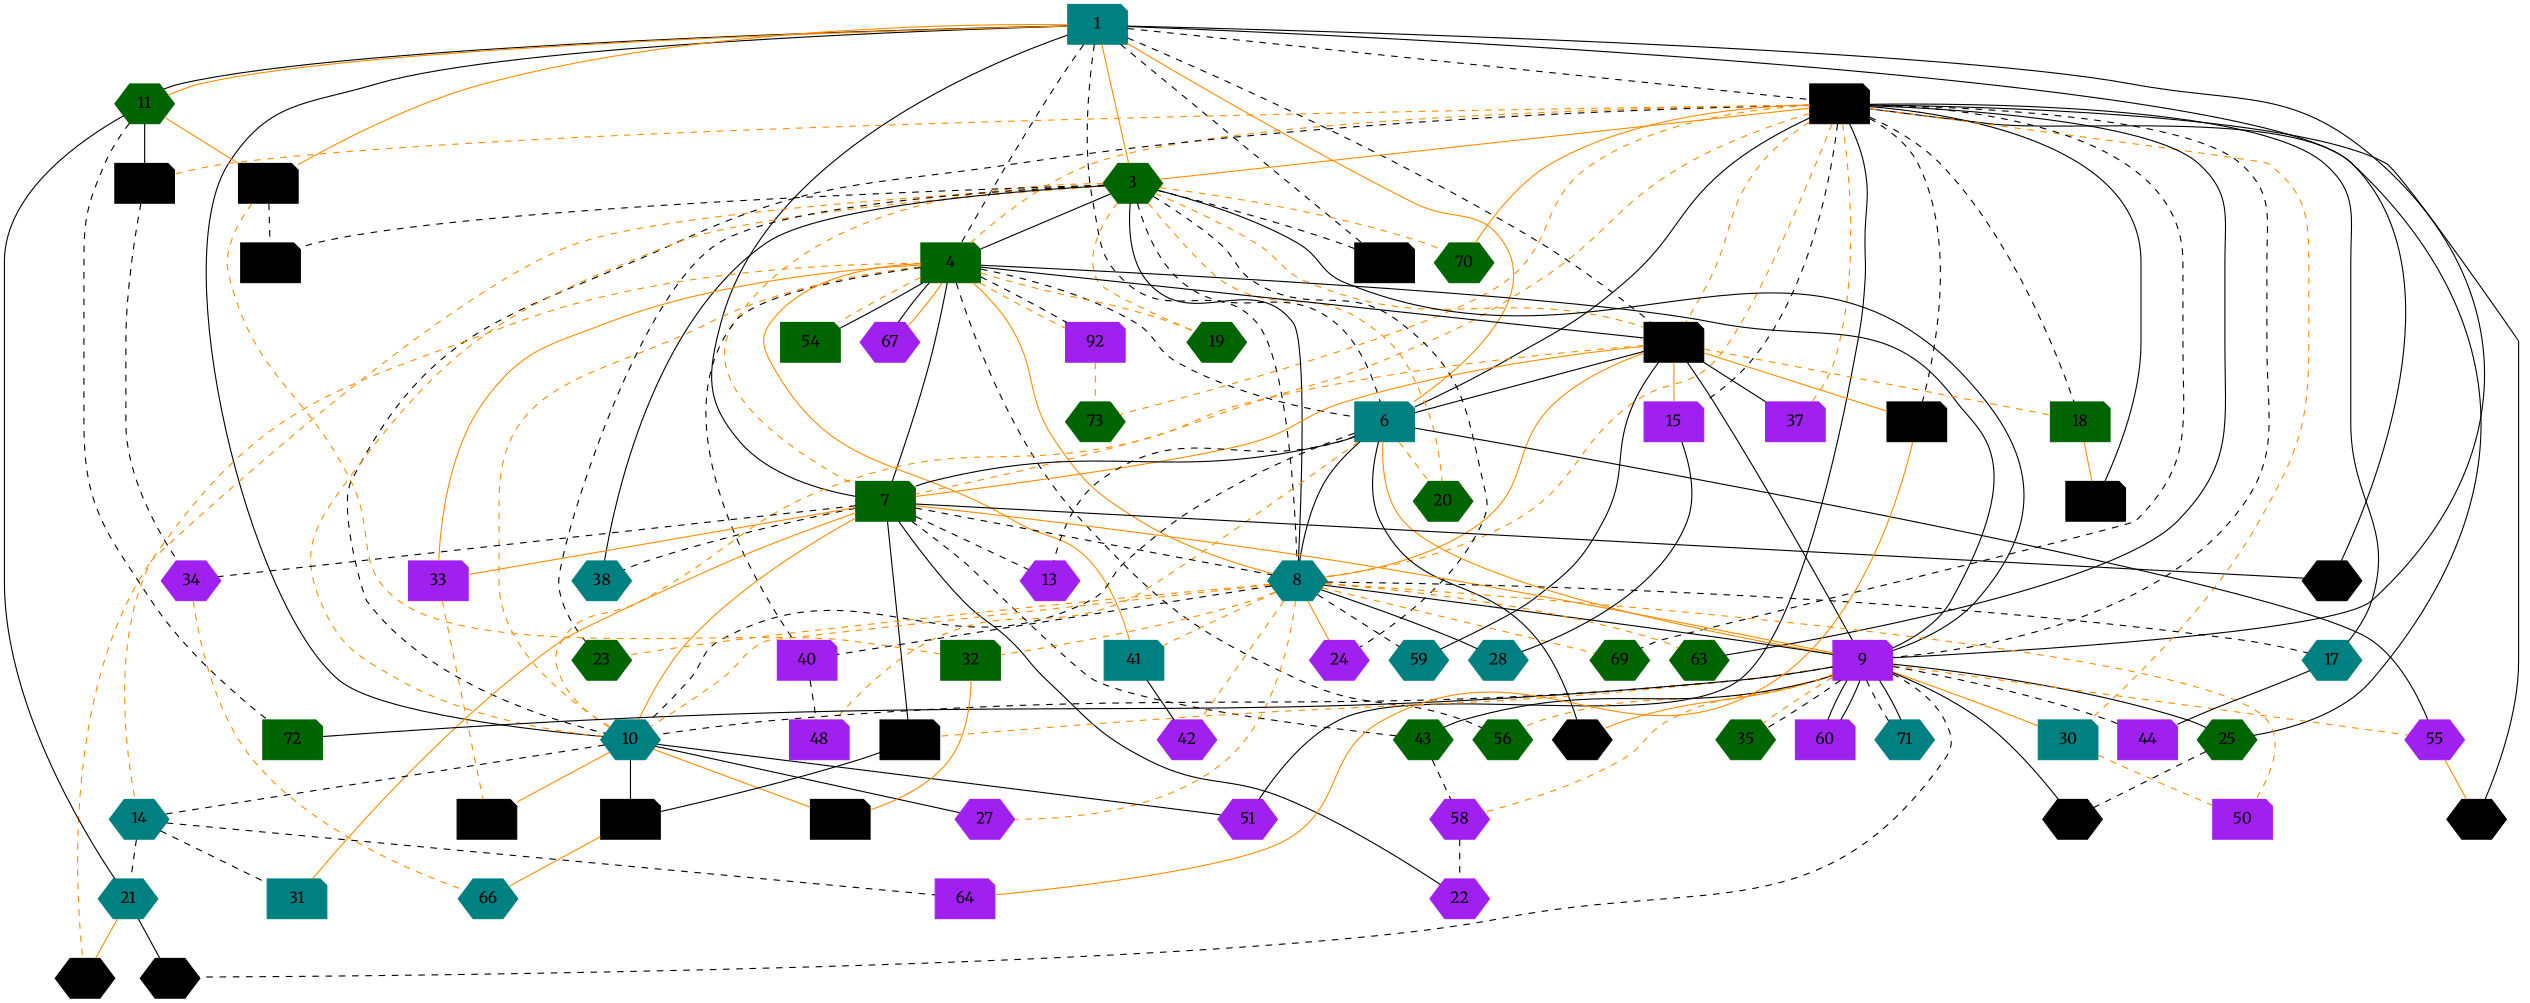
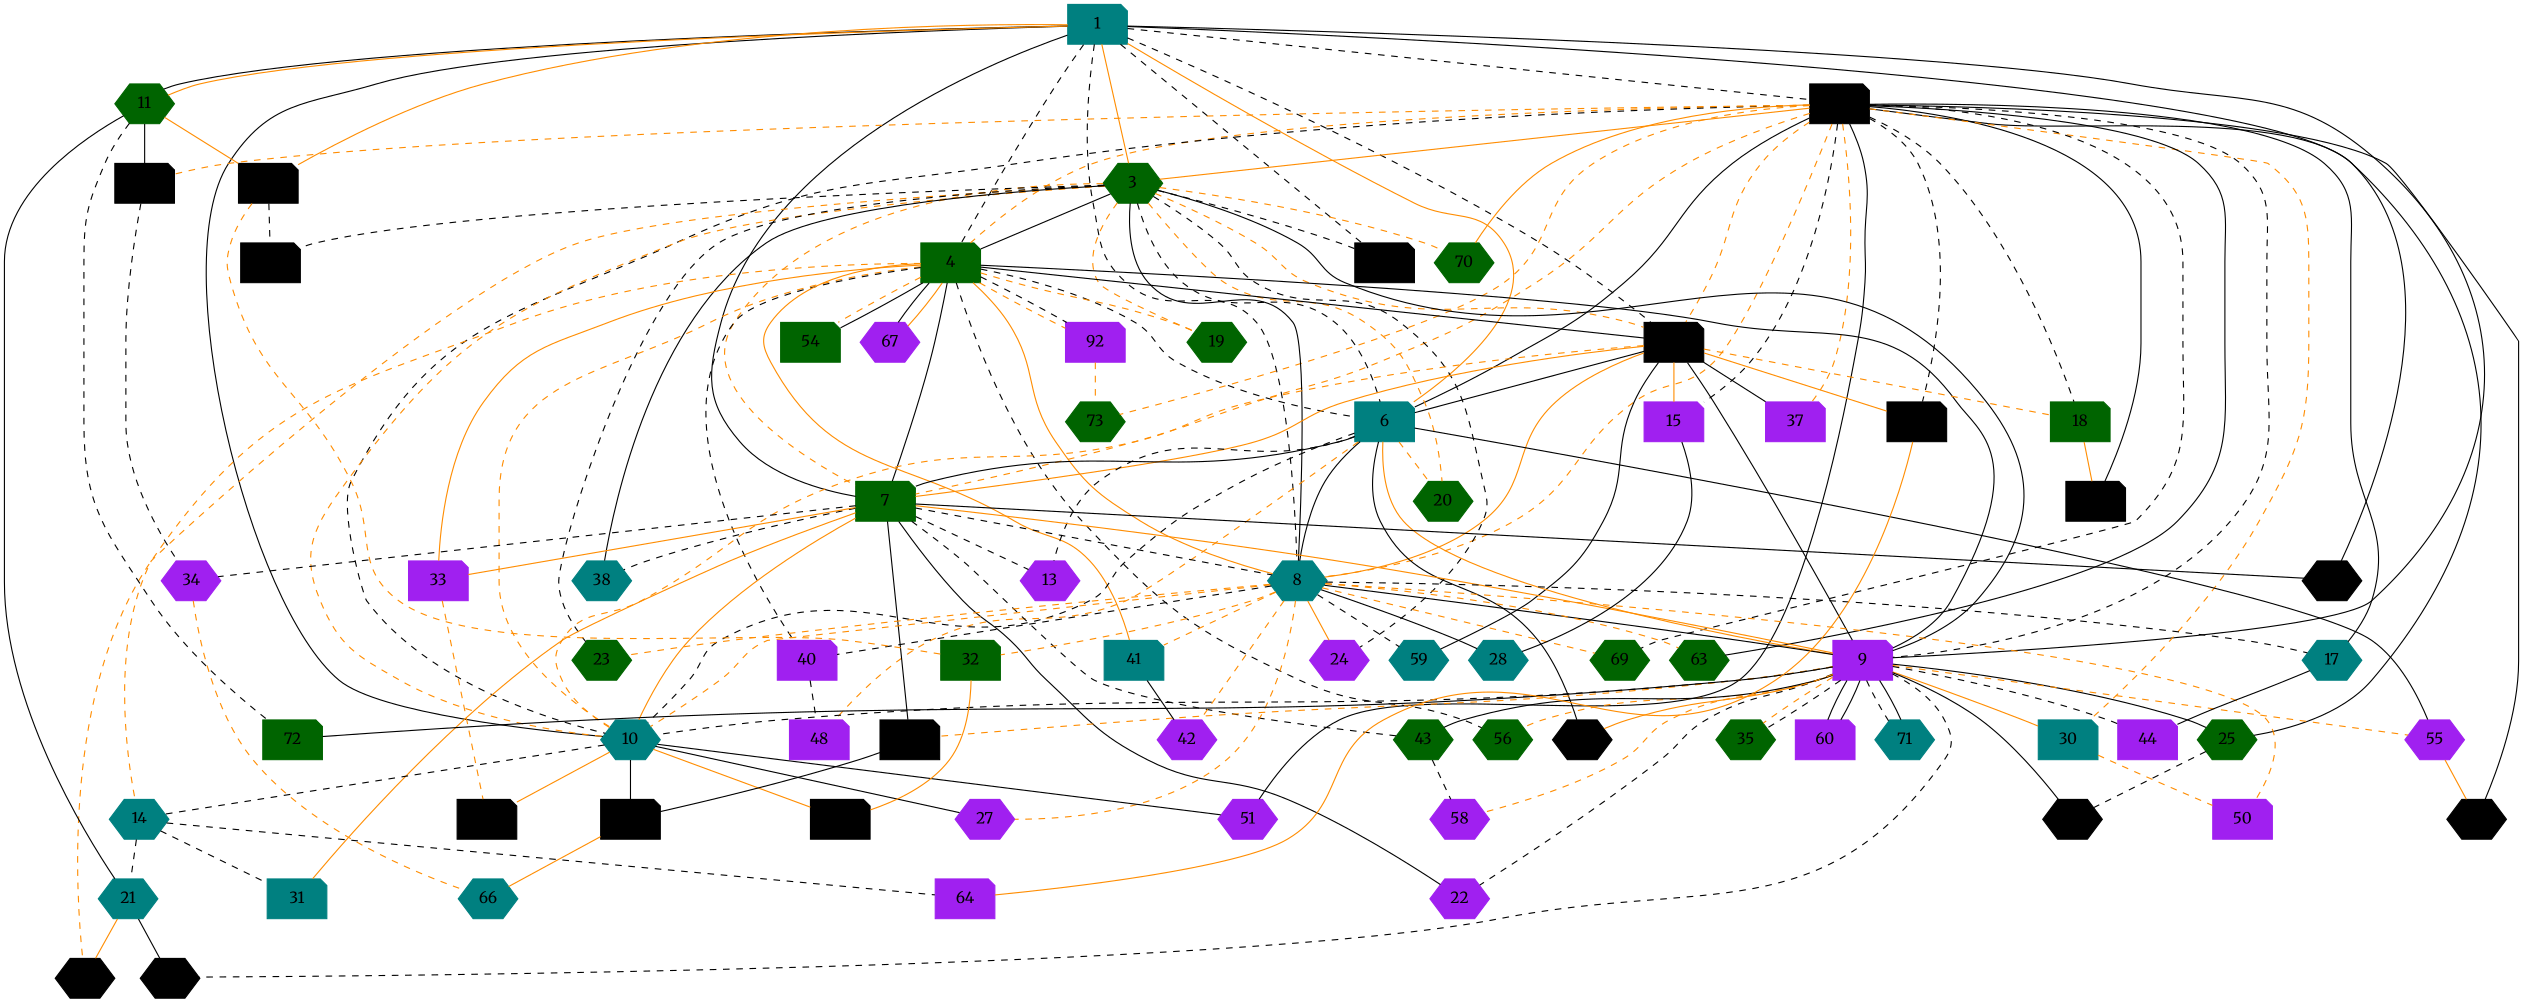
edge "58" -- "22": now "9" -- "22"
